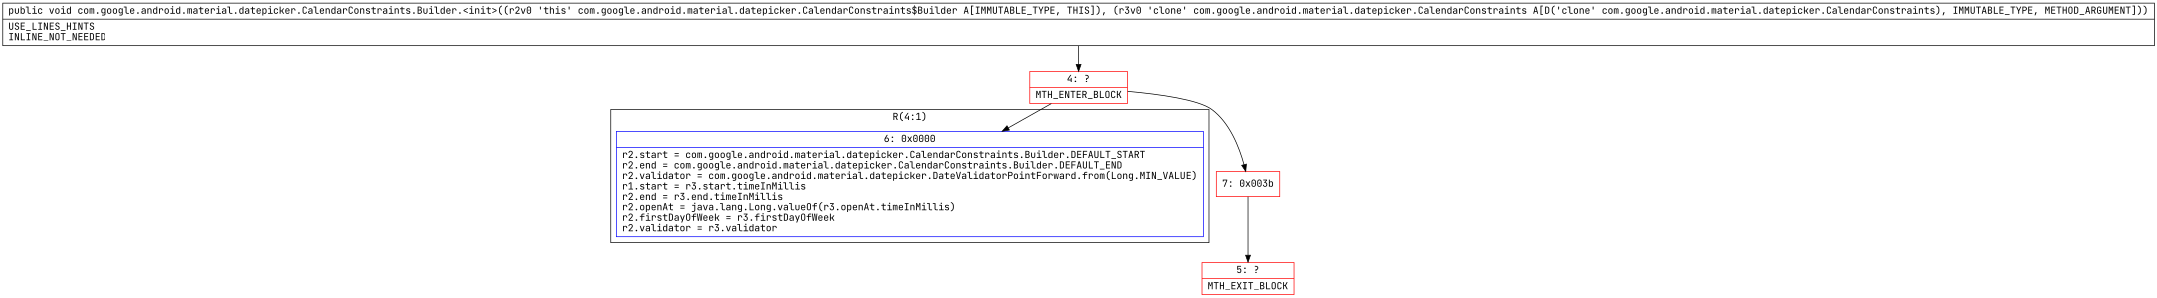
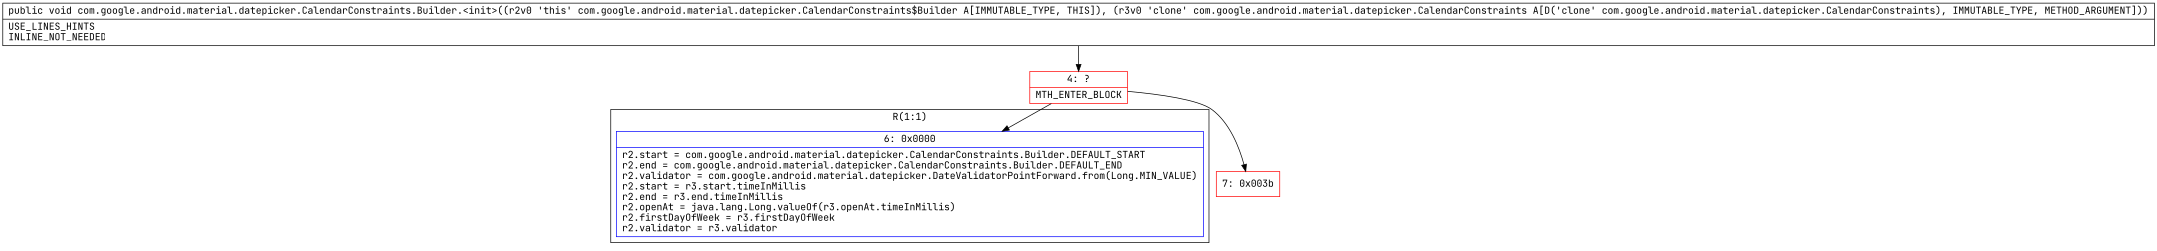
cluster "R(4:1)": label "R(4:1)" -> "R(1:1)"
node "6: 0x0000": text "r1.start = r3.start.timeInMillis" -> "r2.start = r3.start.timeInMillis"
node "5: ?": removed
